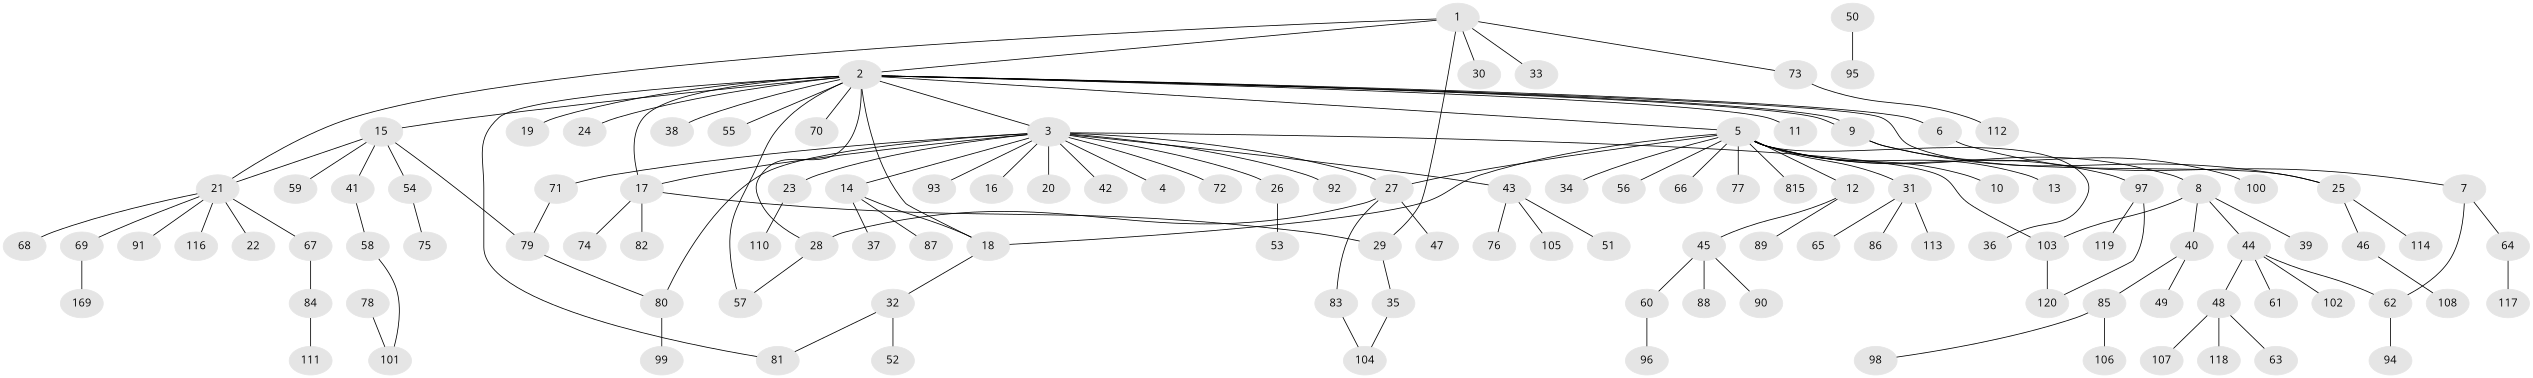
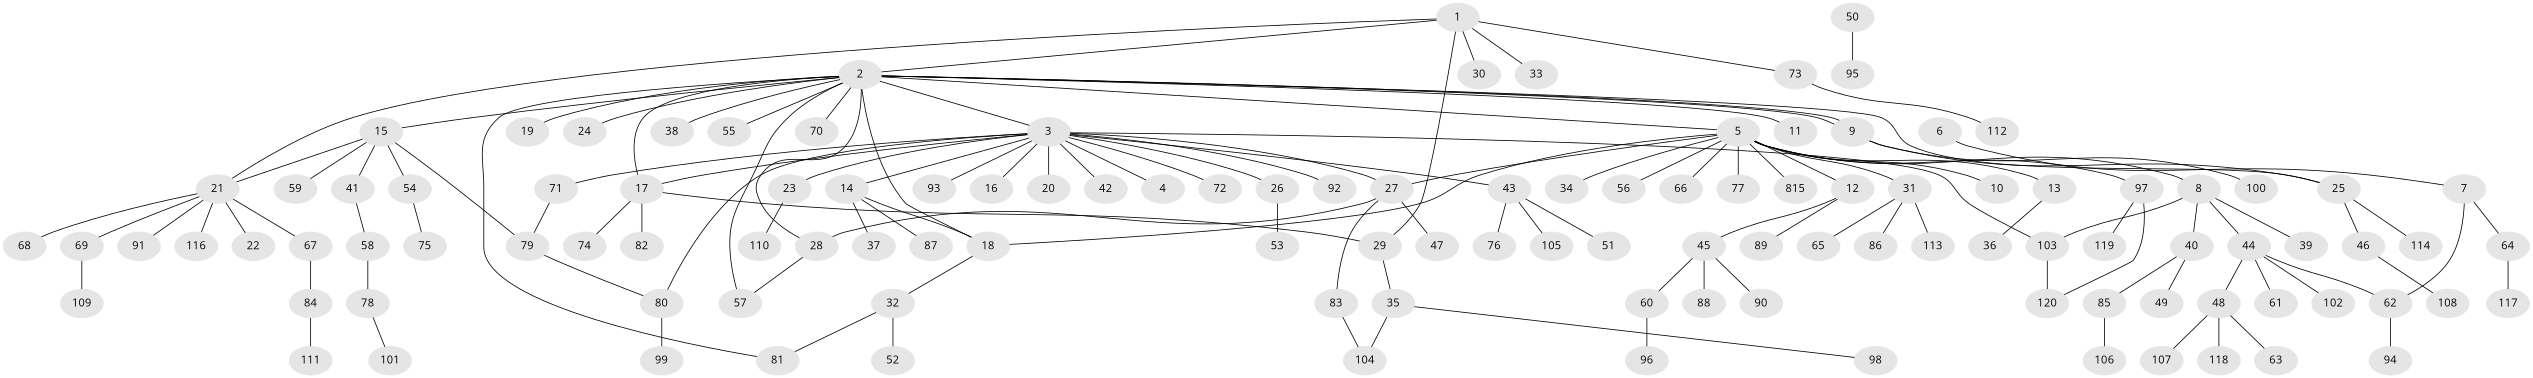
edge "2" -- "6": removed
edge "5" -- "36": now "13" -- "36"
edge "58" -- "101": now "58" -- "78"
node "169": label "169" -> "109"
edge "85" -- "98": now "35" -- "98"
